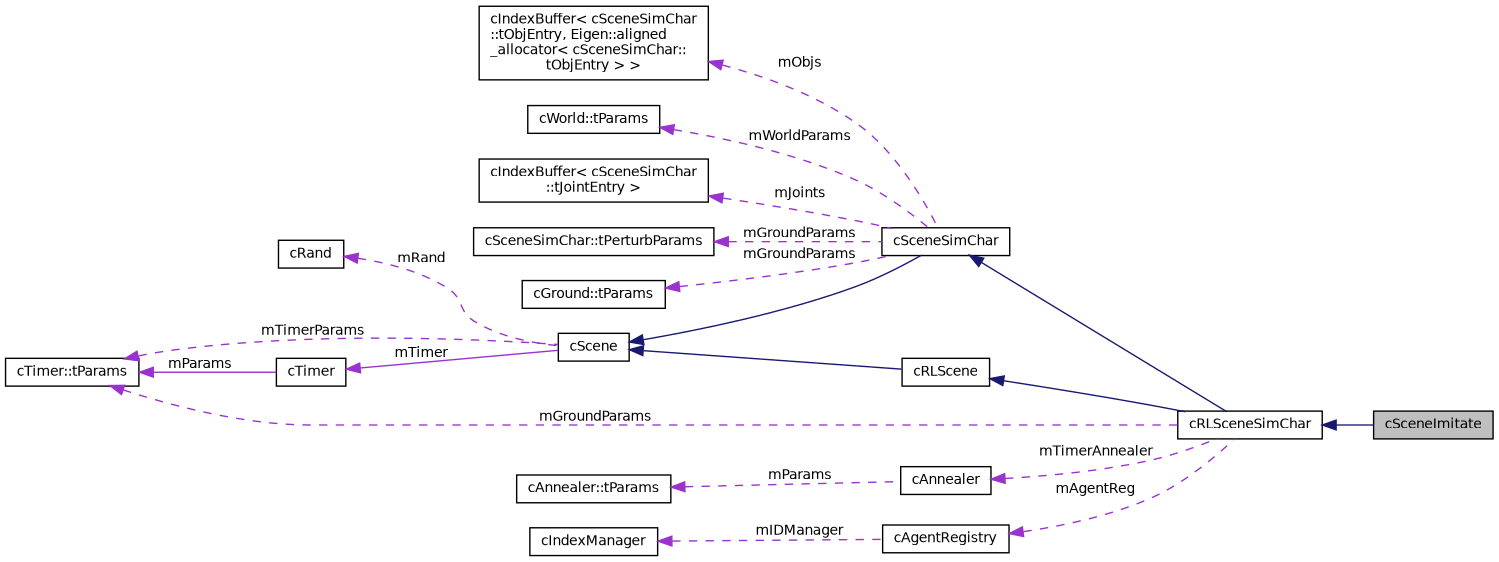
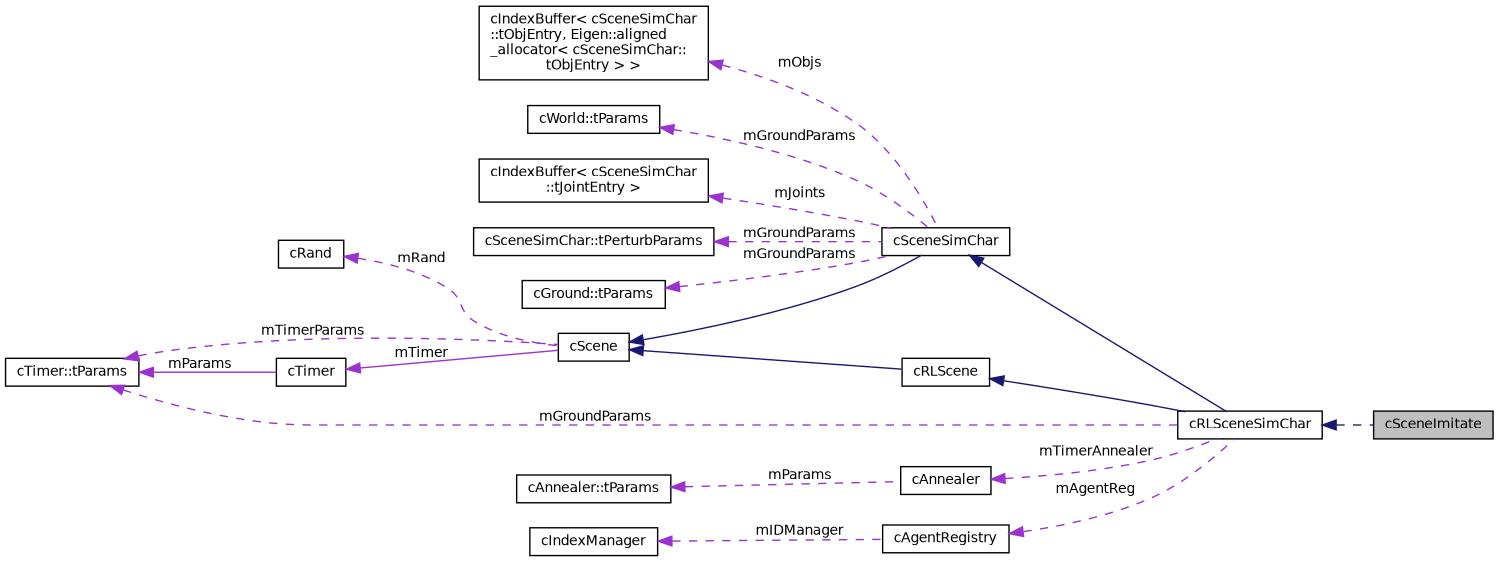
edge "cSceneSimChar" -> "cWorld::tParams": label " mWorldParams" -> " mGroundParams"
edge "cSceneImitate" -> "cRLSceneSimChar": style solid -> dashed
